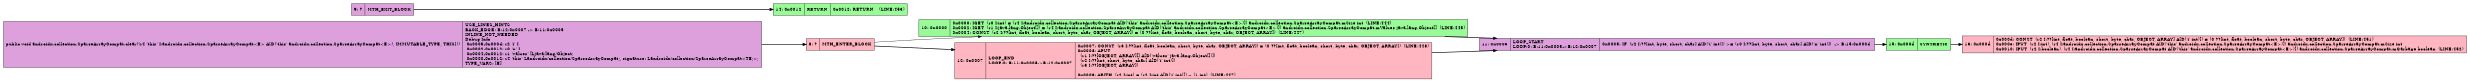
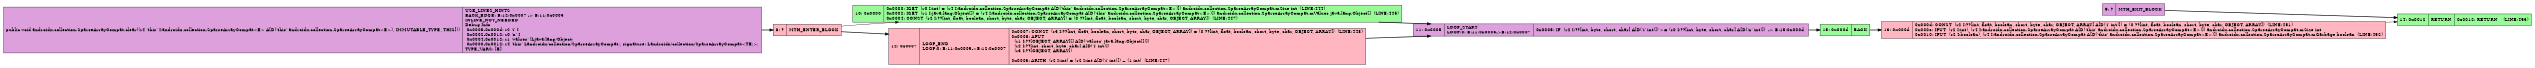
edge "13: 0x000d" -> "14: 0x0012": added
node "15: 0x000d": text "SYNTHETIC" -> "BACK"
